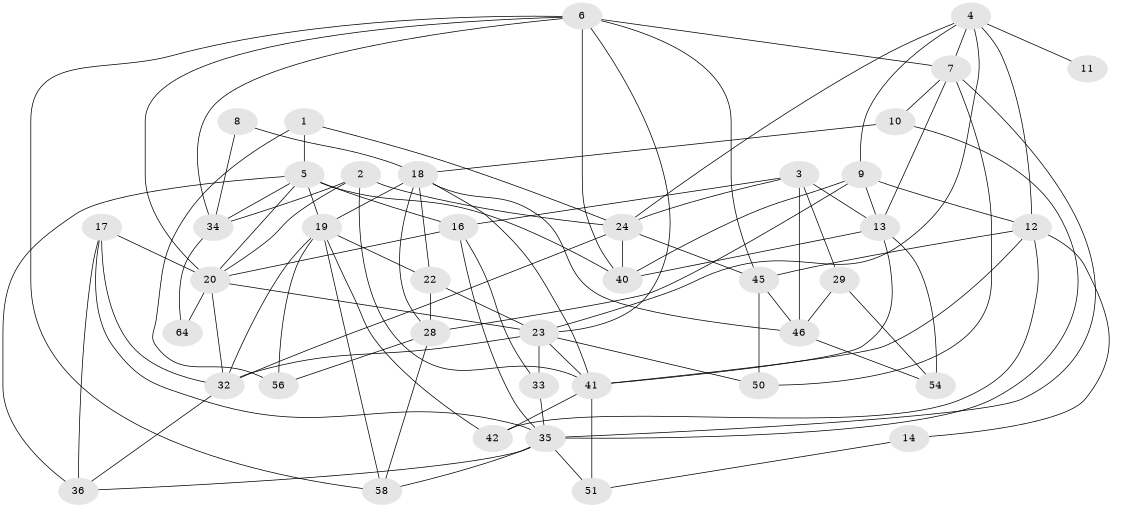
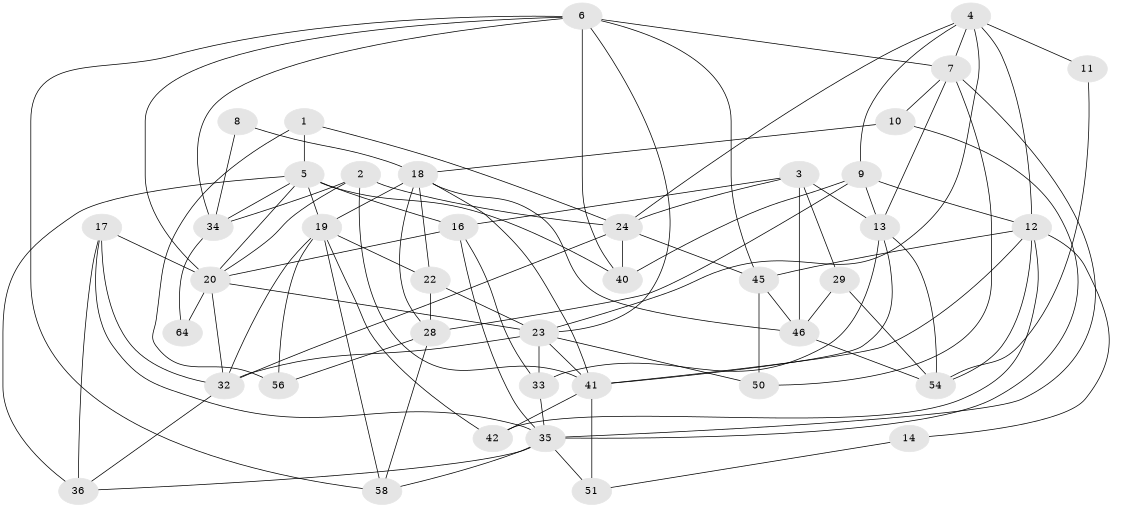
edge "13" -- "40": now "13" -- "33"
edge "11" -- "54": added
edge "12" -- "54": added
